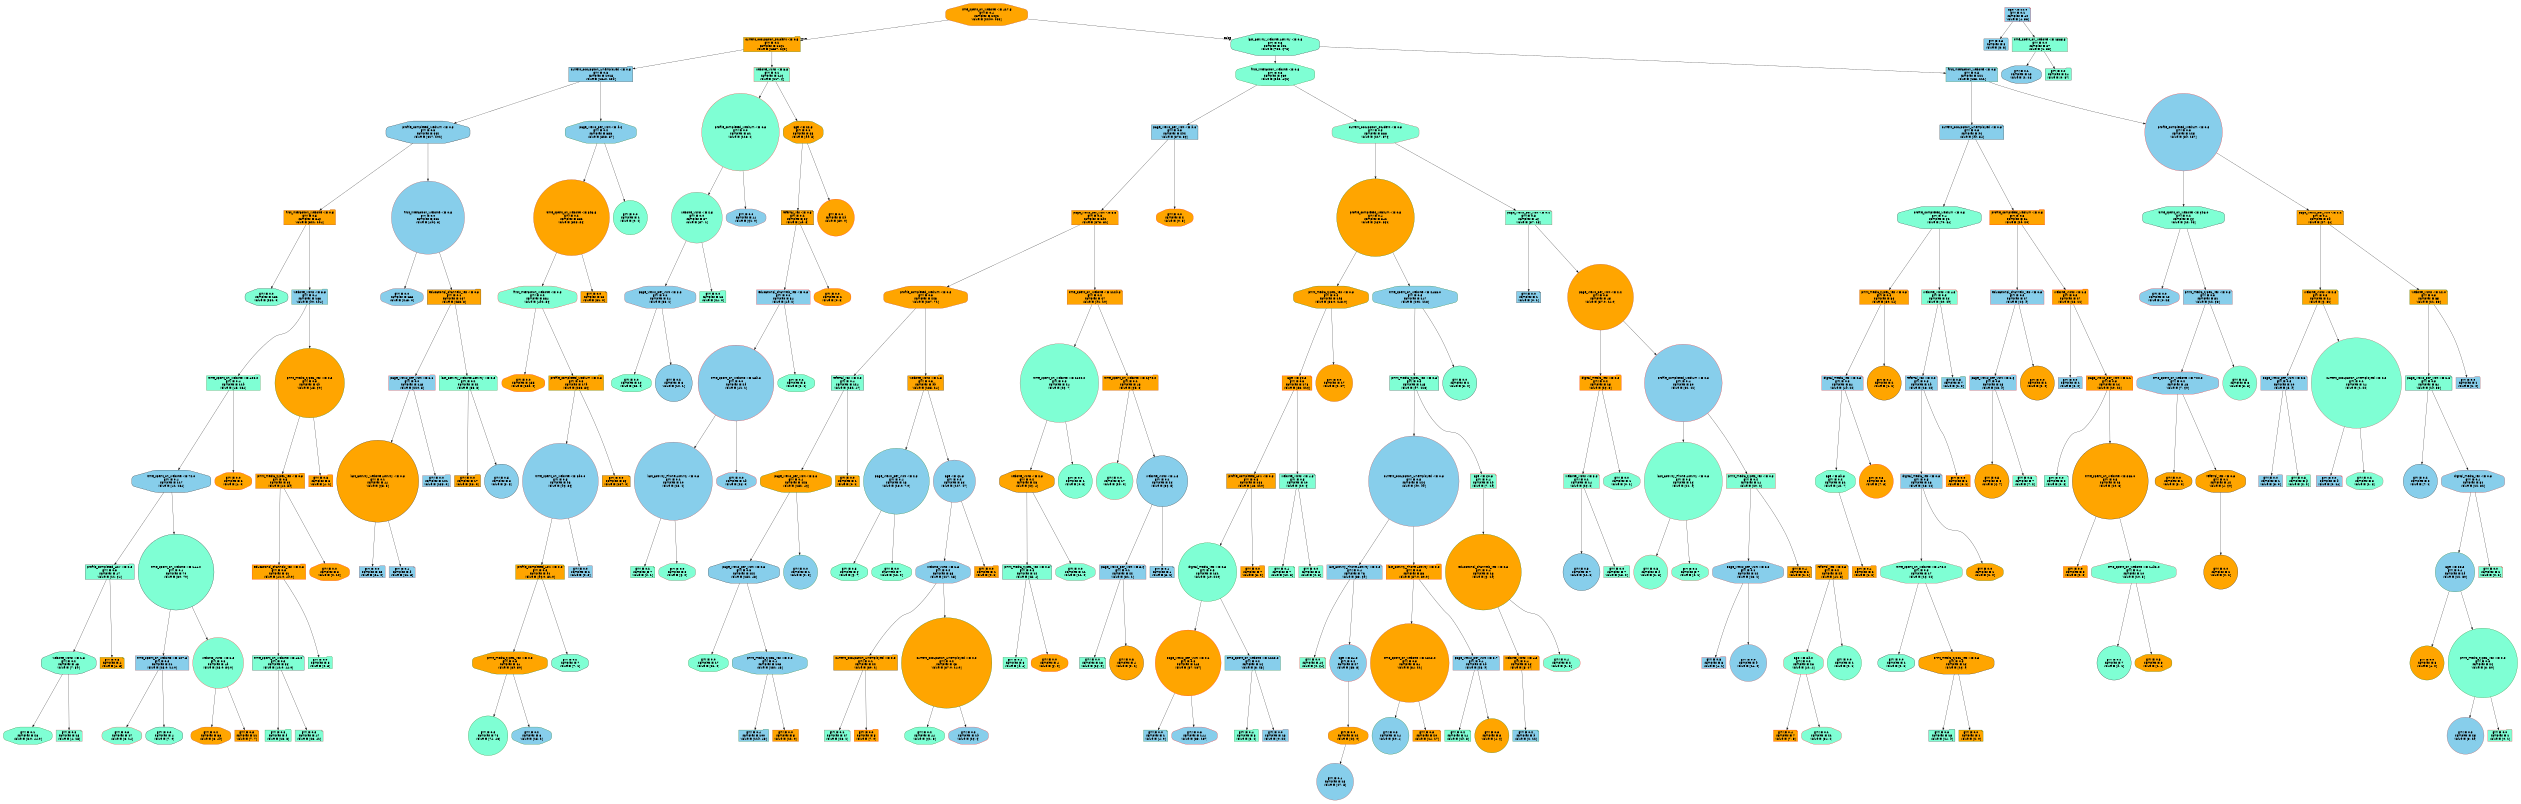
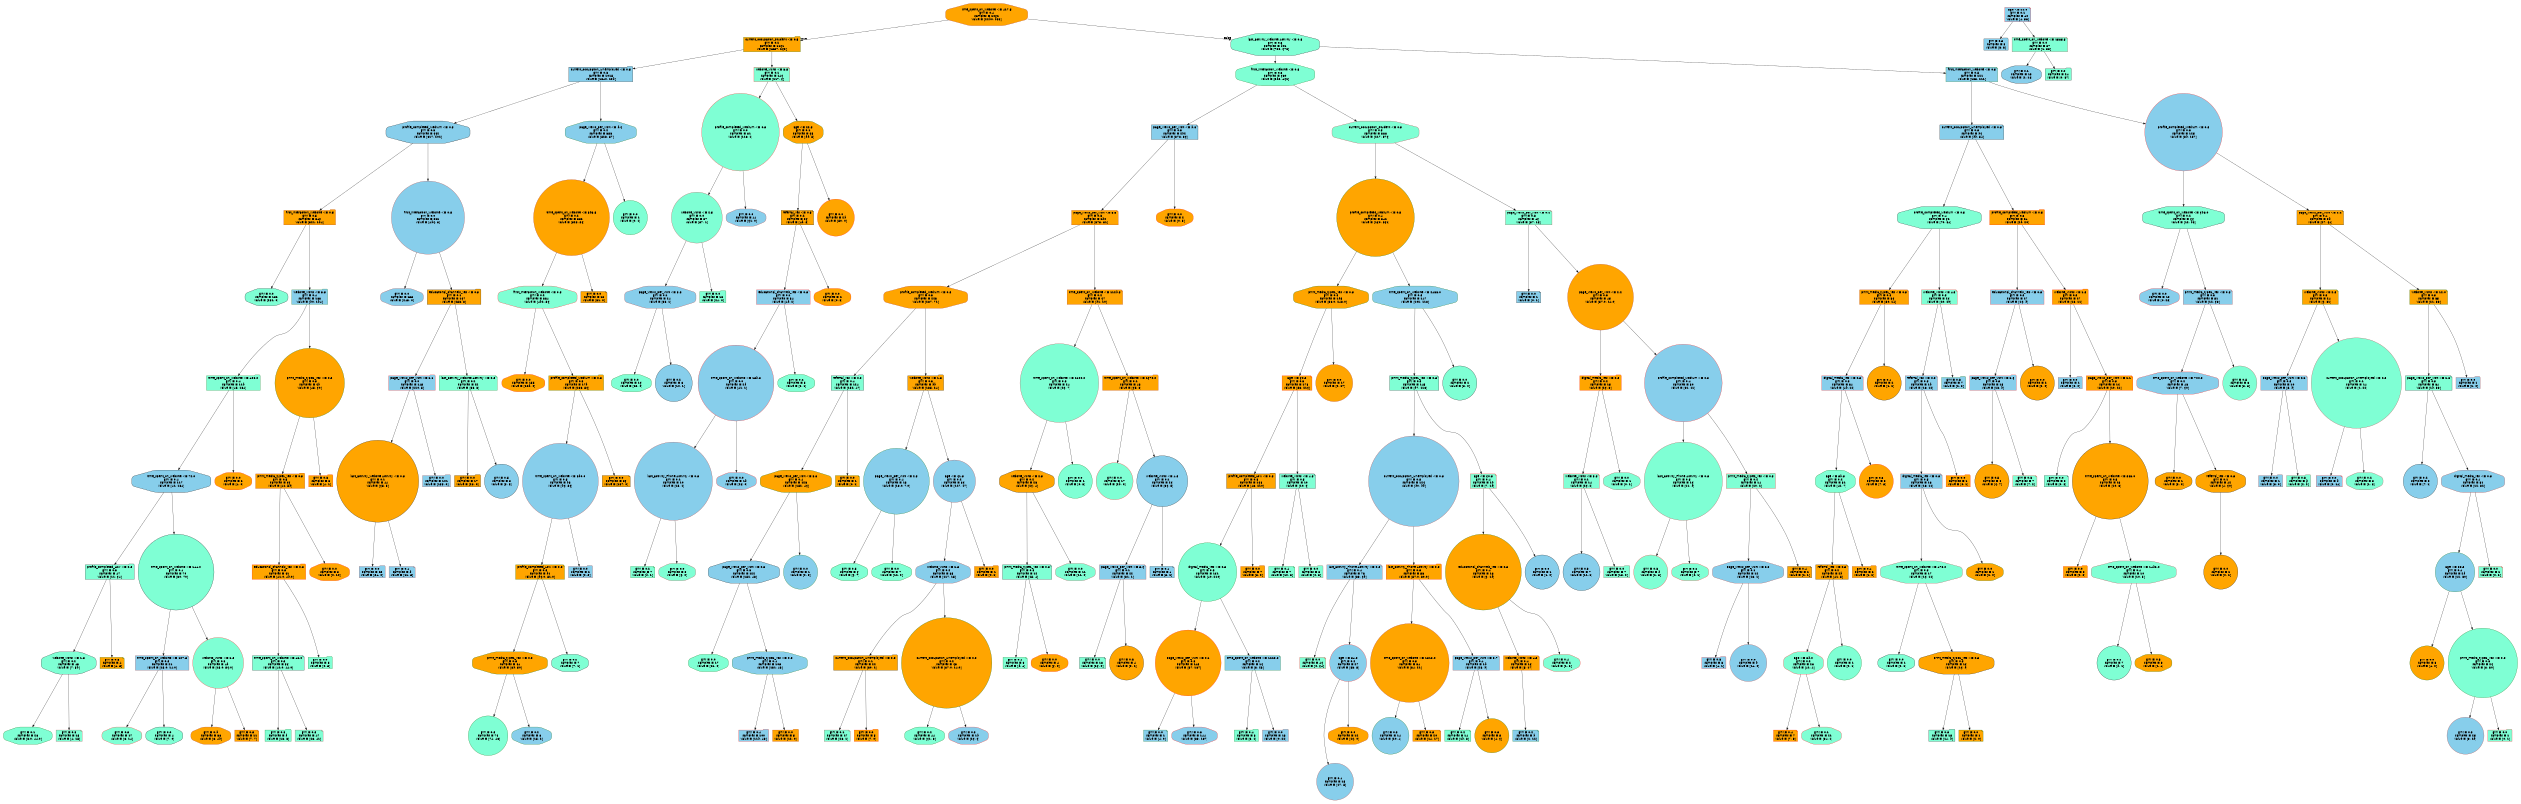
edge "age <= 59.5 gini = 0.2 samples = 31 value = [42, 7]" -> "referral_Yes <= 0.5 gini = 0.2 samples = 29 value = [41, 5]": added
node "gini = 0.0 channels = 7 value = [12, 0]": label "gini = 0.0 channels = 7 value = [12, 0]" -> "gini = 0.0 samples = 7 value = [12, 0]"
node "gini = 0.0 samples = 1 value = [1, 0]": added
node "gini = 0.2 samples = 38 value = [8, 49]": label "gini = 0.2 samples = 38 value = [8, 49]" -> "gini = 0.9 samples = 38 value = [8, 49]"
node "gini = 0.4 samples = 100 value = [119, 43]": color darkgreen -> red
edge "gini = 0.0 samples = 12 value = [16, 0]" -> "gini = 0.4 samples = 15 value = [17, 5]": now "age <= 54.5 gini = 0.2 samples = 27 value = [33, 5]" -> "gini = 0.4 samples = 15 value = [17, 5]"
